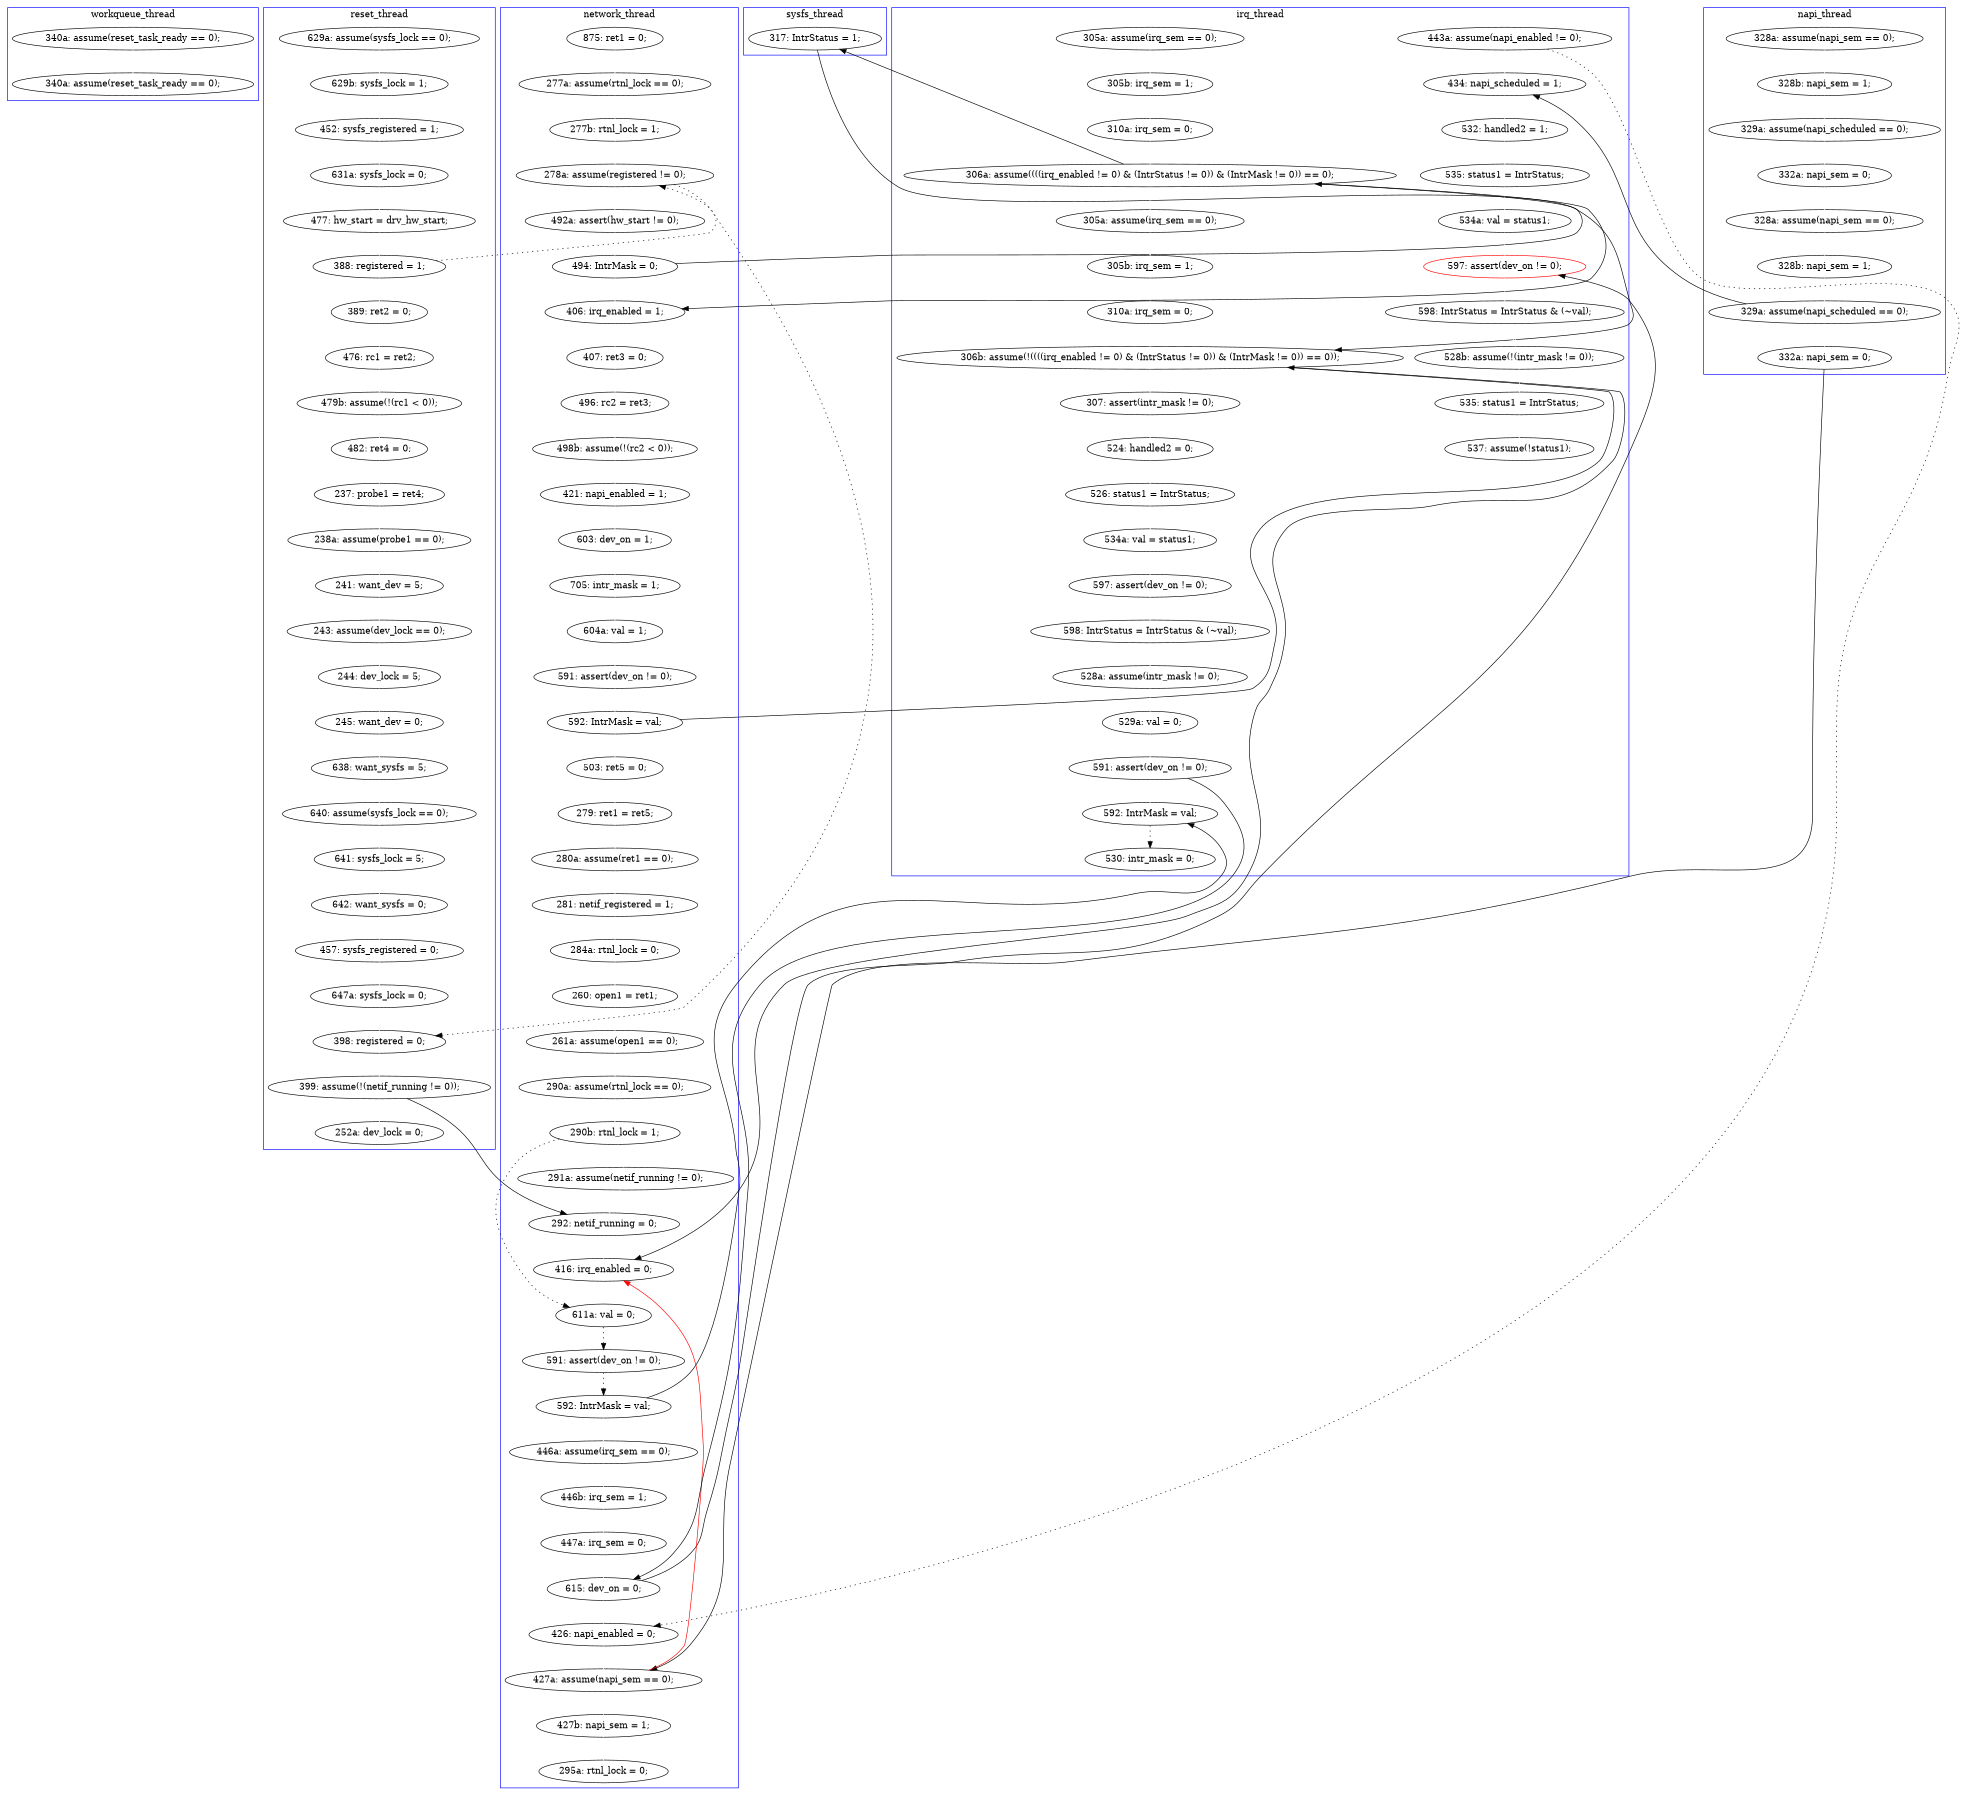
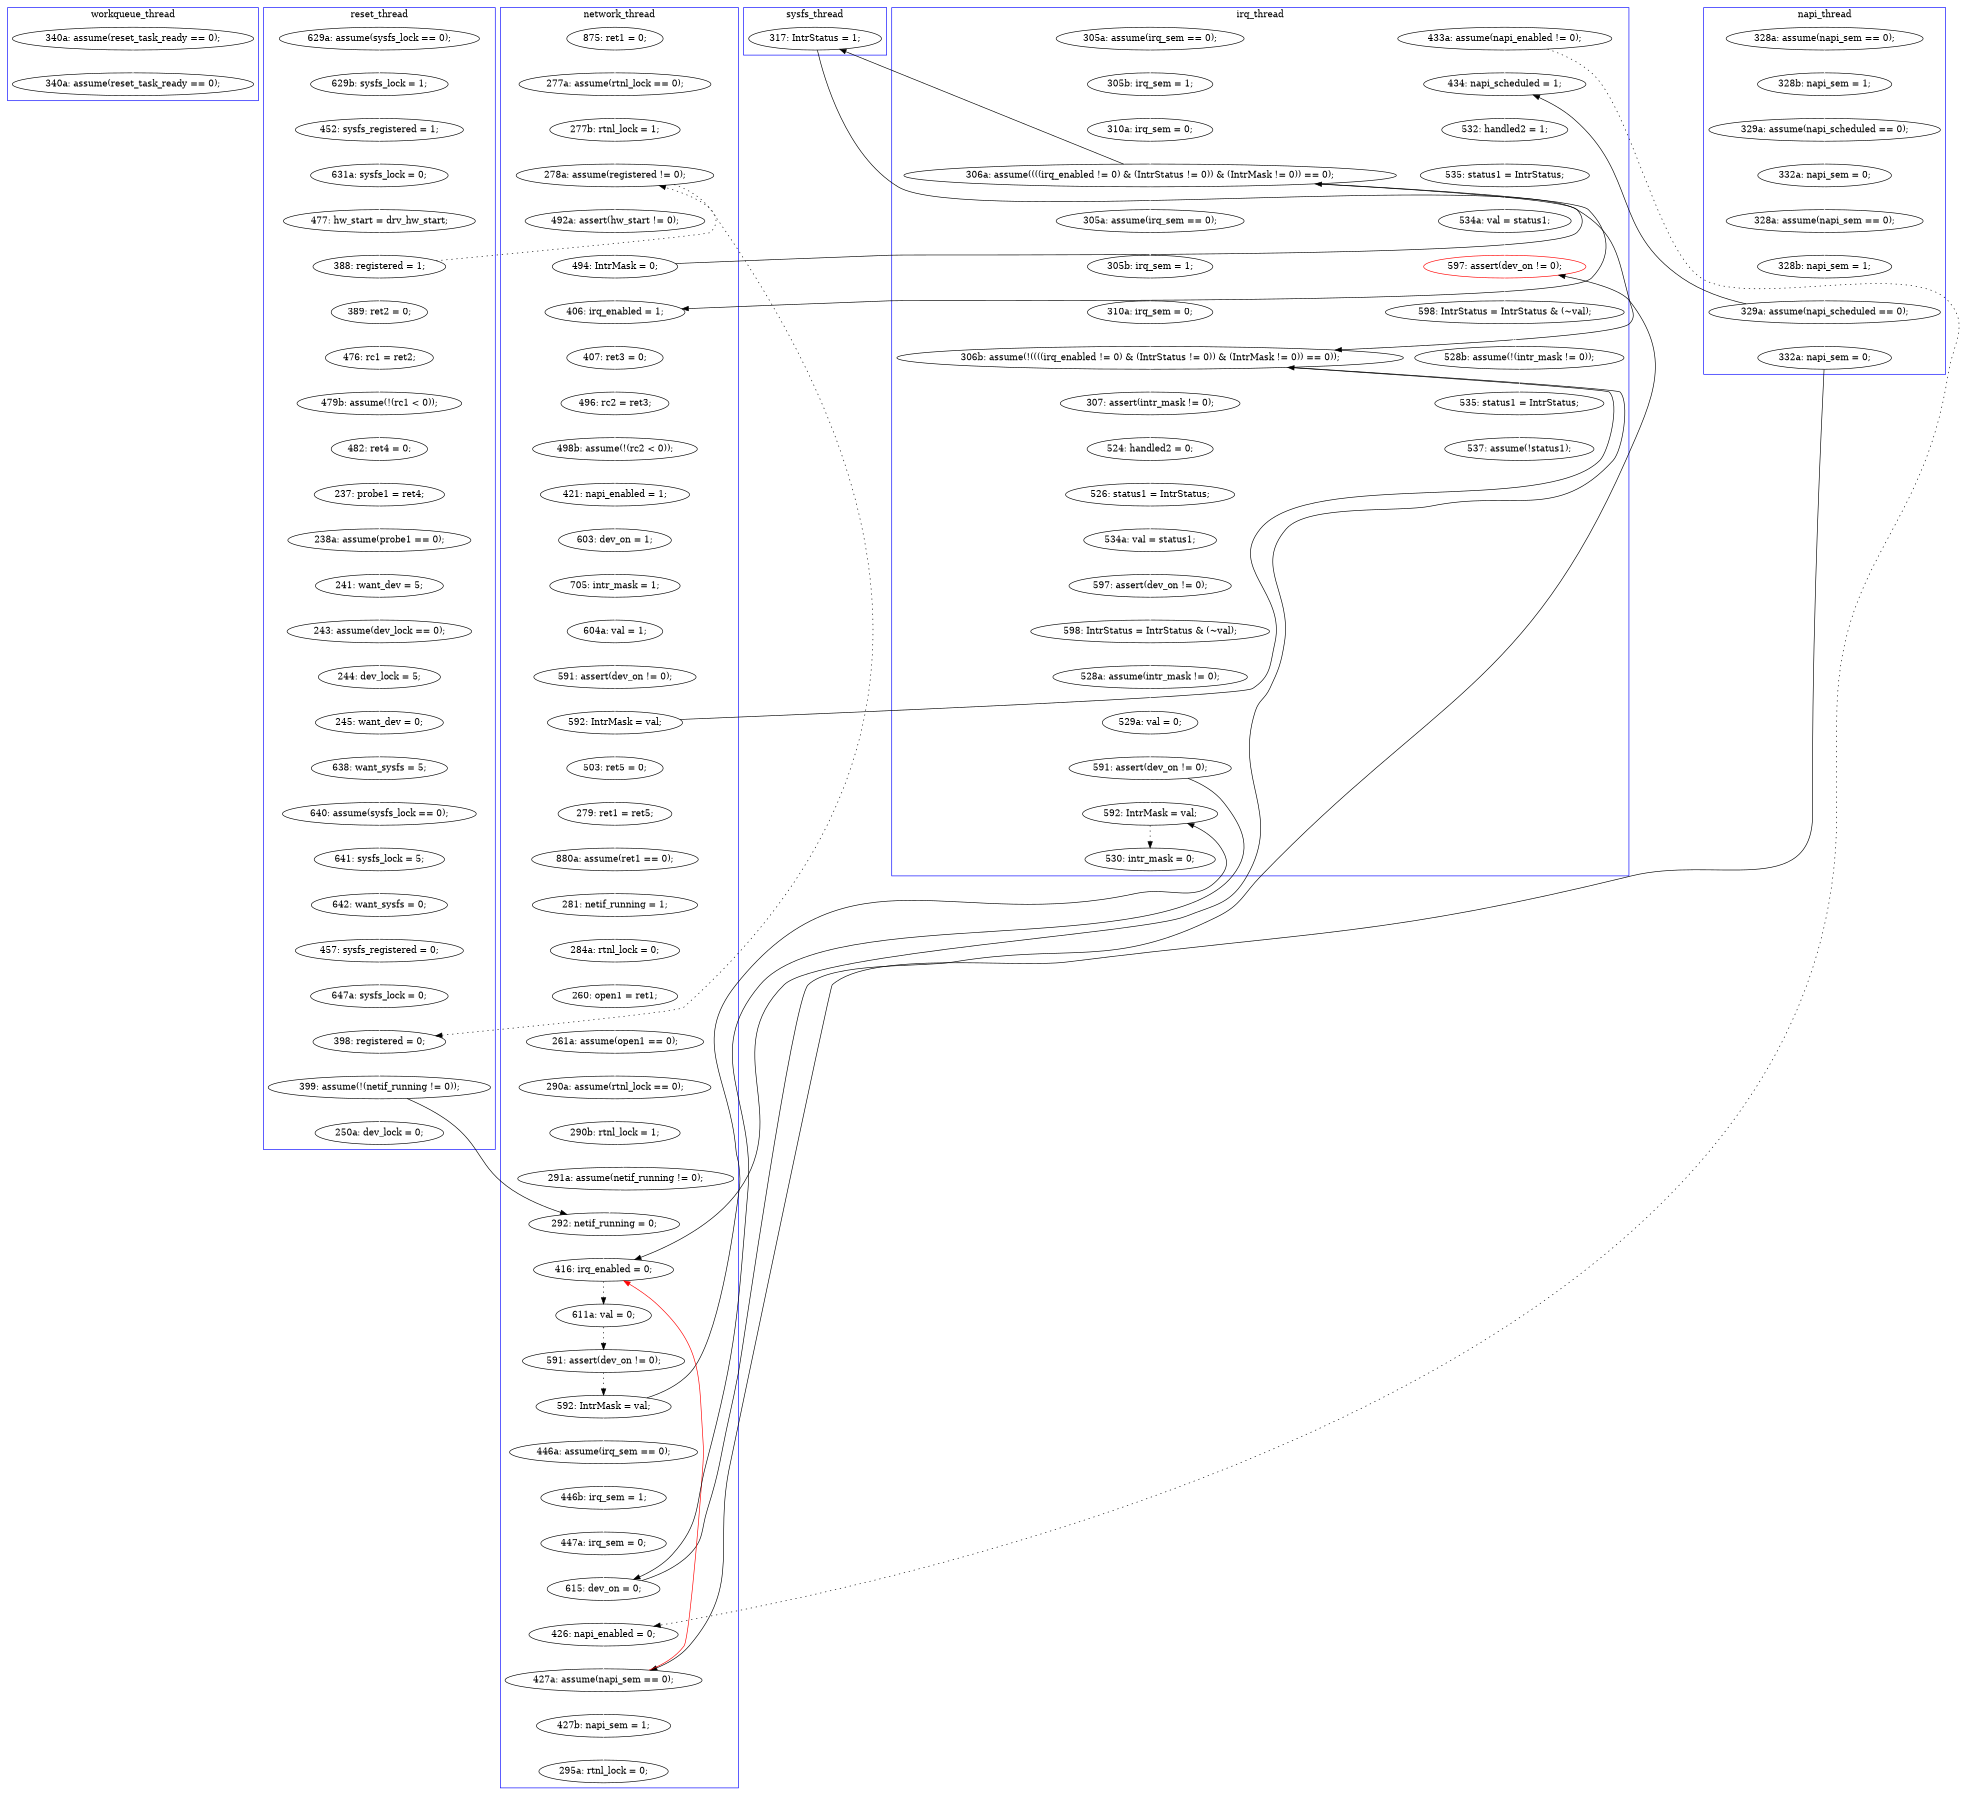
node "443a: assume(napi_enabled != 0);": label "443a: assume(napi_enabled != 0);" -> "433a: assume(napi_enabled != 0);"
node "280a: assume(ret1 == 0);": label "280a: assume(ret1 == 0);" -> "880a: assume(ret1 == 0);"
node "281: netif_registered = 1;": label "281: netif_registered = 1;" -> "281: netif_running = 1;"
node "252a: dev_lock = 0;": label "252a: dev_lock = 0;" -> "250a: dev_lock = 0;"
edge "290b: rtnl_lock = 1;" -> "611a: val = 0;": now "416: irq_enabled = 0;" -> "611a: val = 0;"
